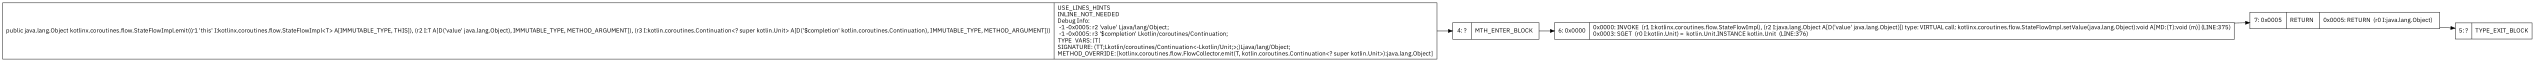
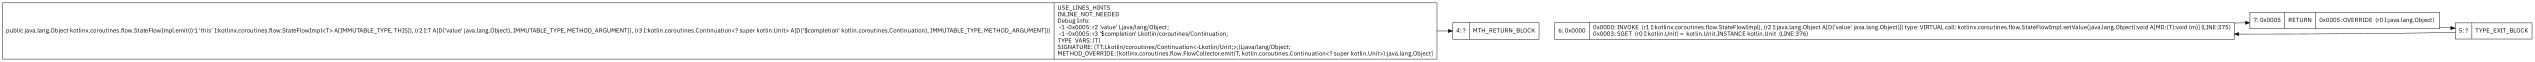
node "7: 0x0005": text "0x0005: RETURN  (r0 I:java.lang.Object)" -> "0x0005: OVERRIDE  (r0 I:java.lang.Object)"
node "4: ?": text "MTH_ENTER_BLOCK" -> "MTH_RETURN_BLOCK"
edge "4: ?" -> "6: 0x0000": now "5: ?" -> "6: 0x0000"
